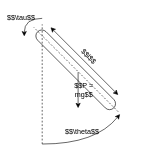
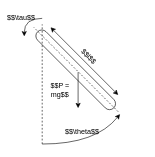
node "$$P = mg$$": moved (84, 90) -> (60, 90)
